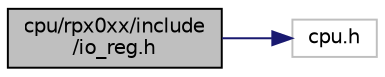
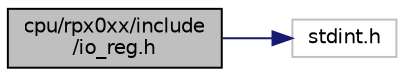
node "cpu.h": label "cpu.h" -> "stdint.h"
